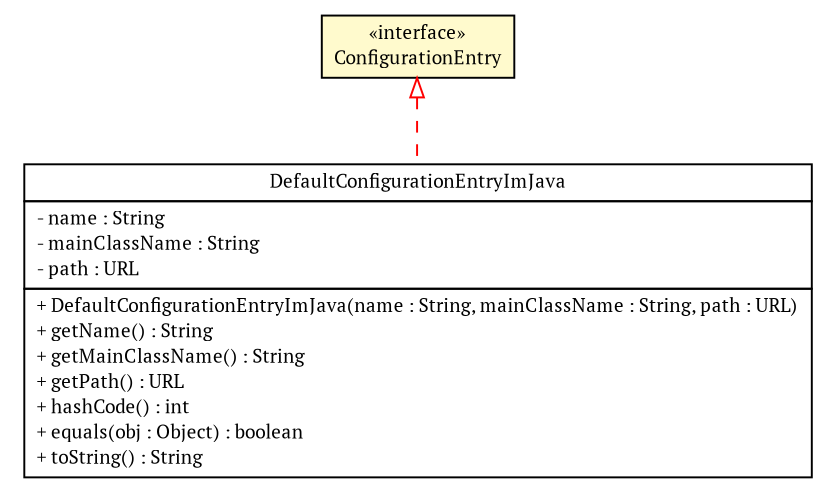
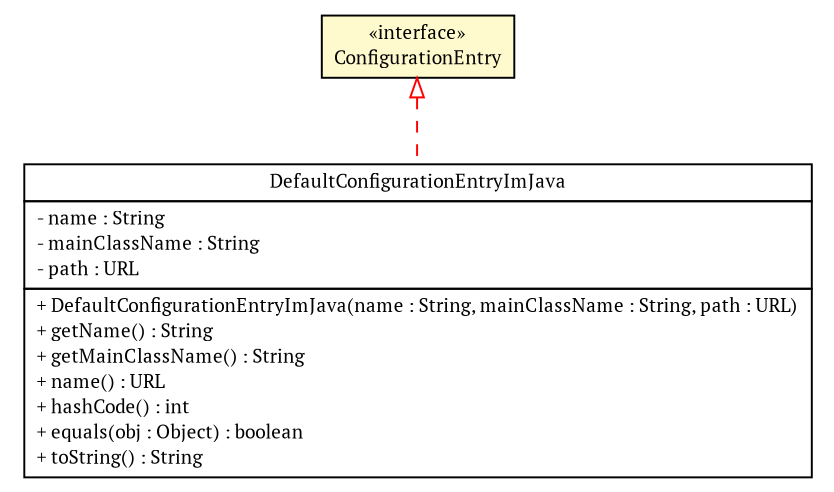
node "DefaultConfigurationEntryImJava": text "+ getPath() : URL" -> "+ name() : URL"
